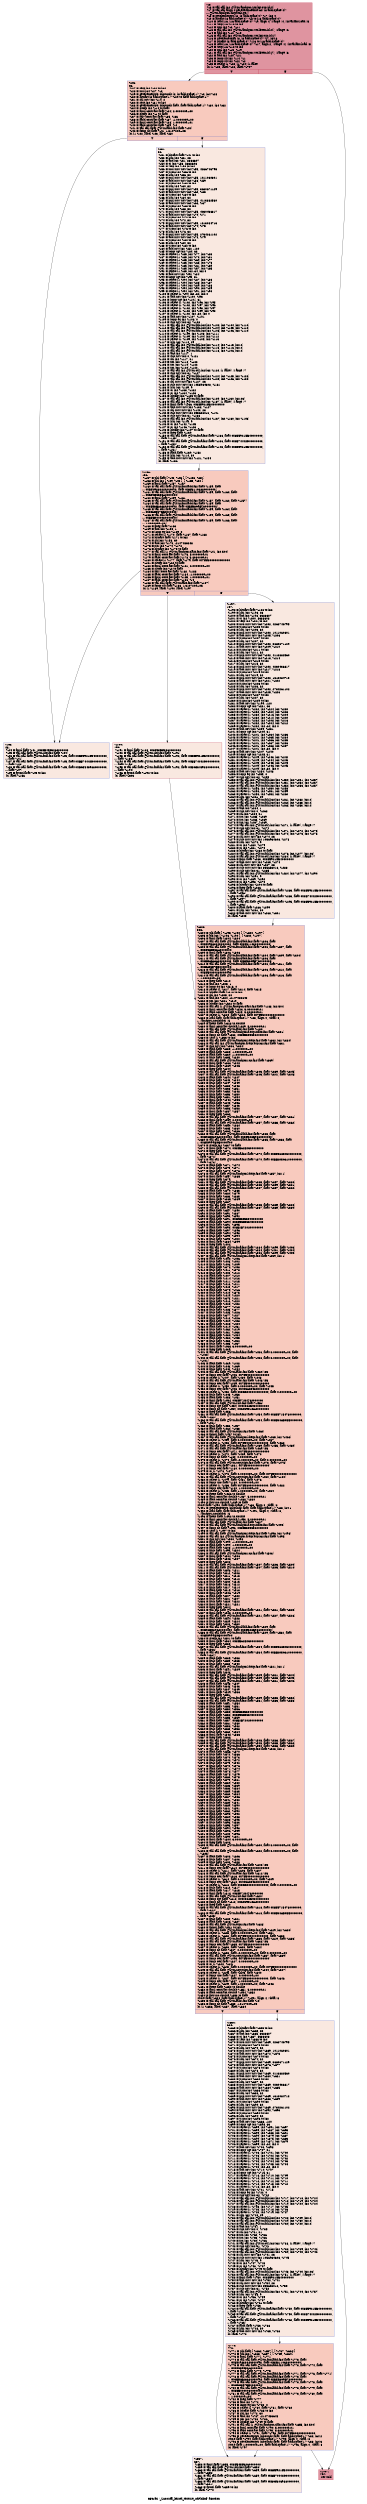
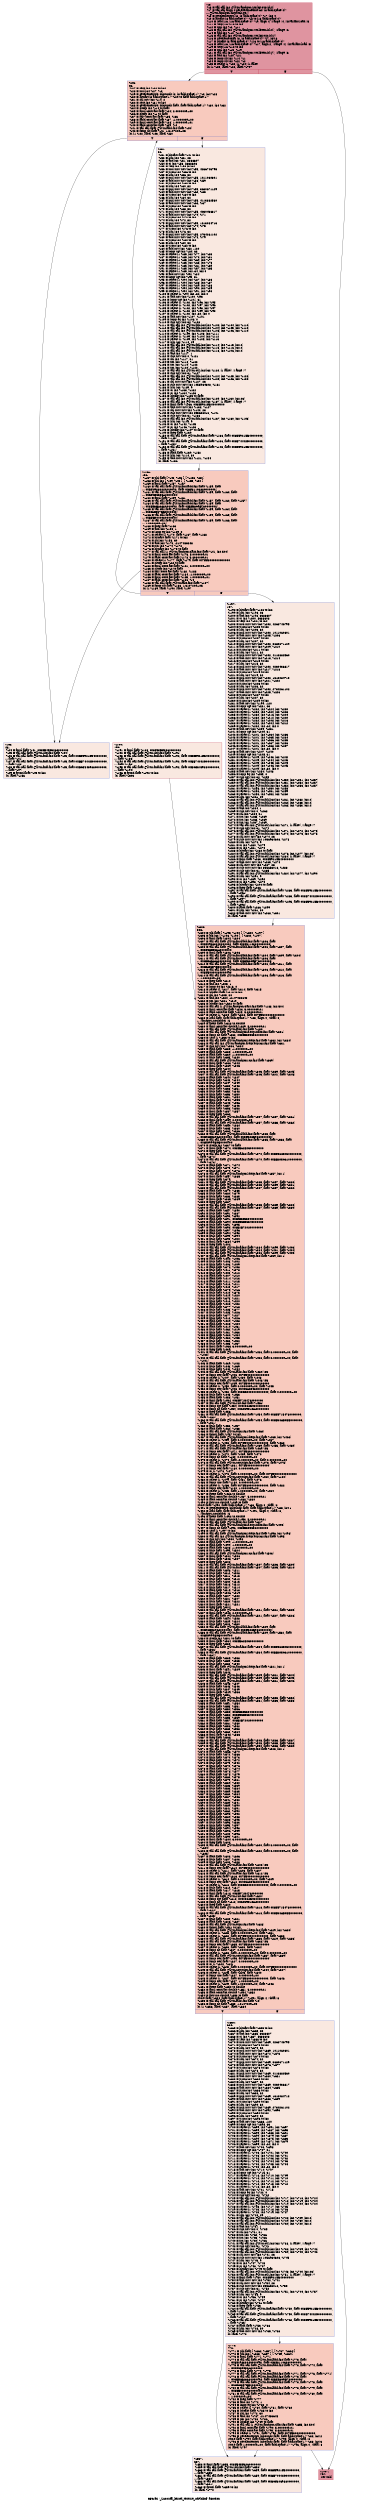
edge "%156:" -> "%190:": now "%156:" -> "%26:"
edge "%303:" -> "%664:": removed
